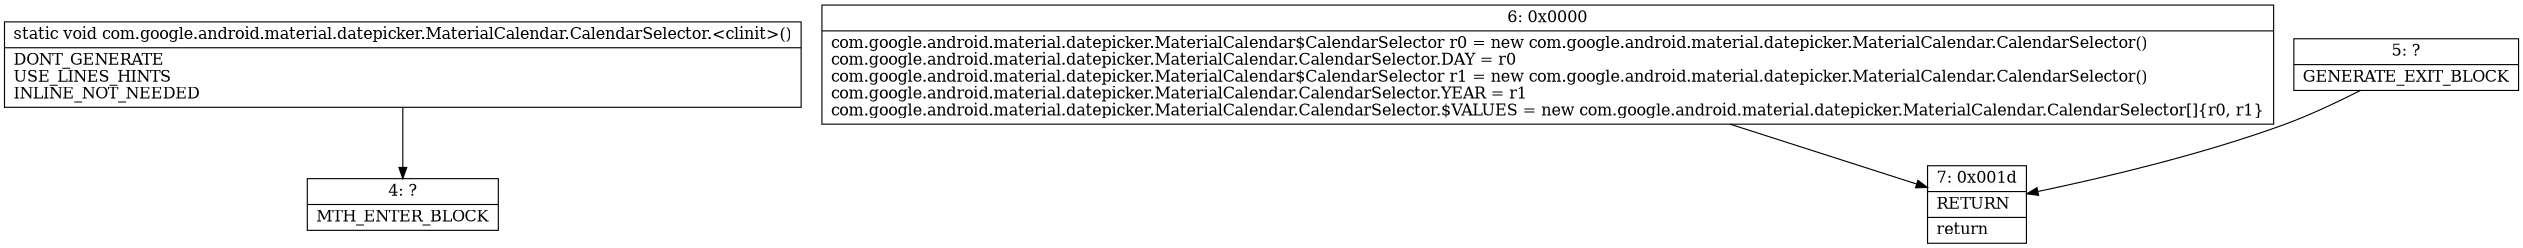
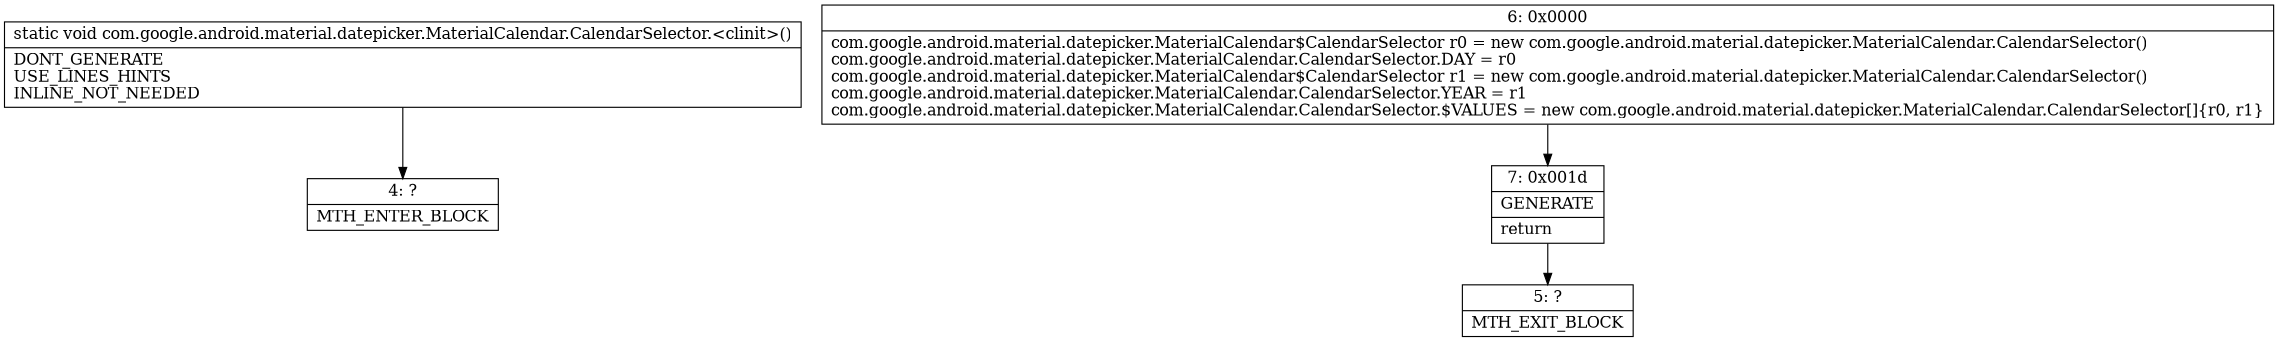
node "5: ?": text "GENERATE_EXIT_BLOCK" -> "MTH_EXIT_BLOCK"
edge "5: ?" -> "7: 0x001d": reversed
node "7: 0x001d": text "RETURN" -> "GENERATE"
